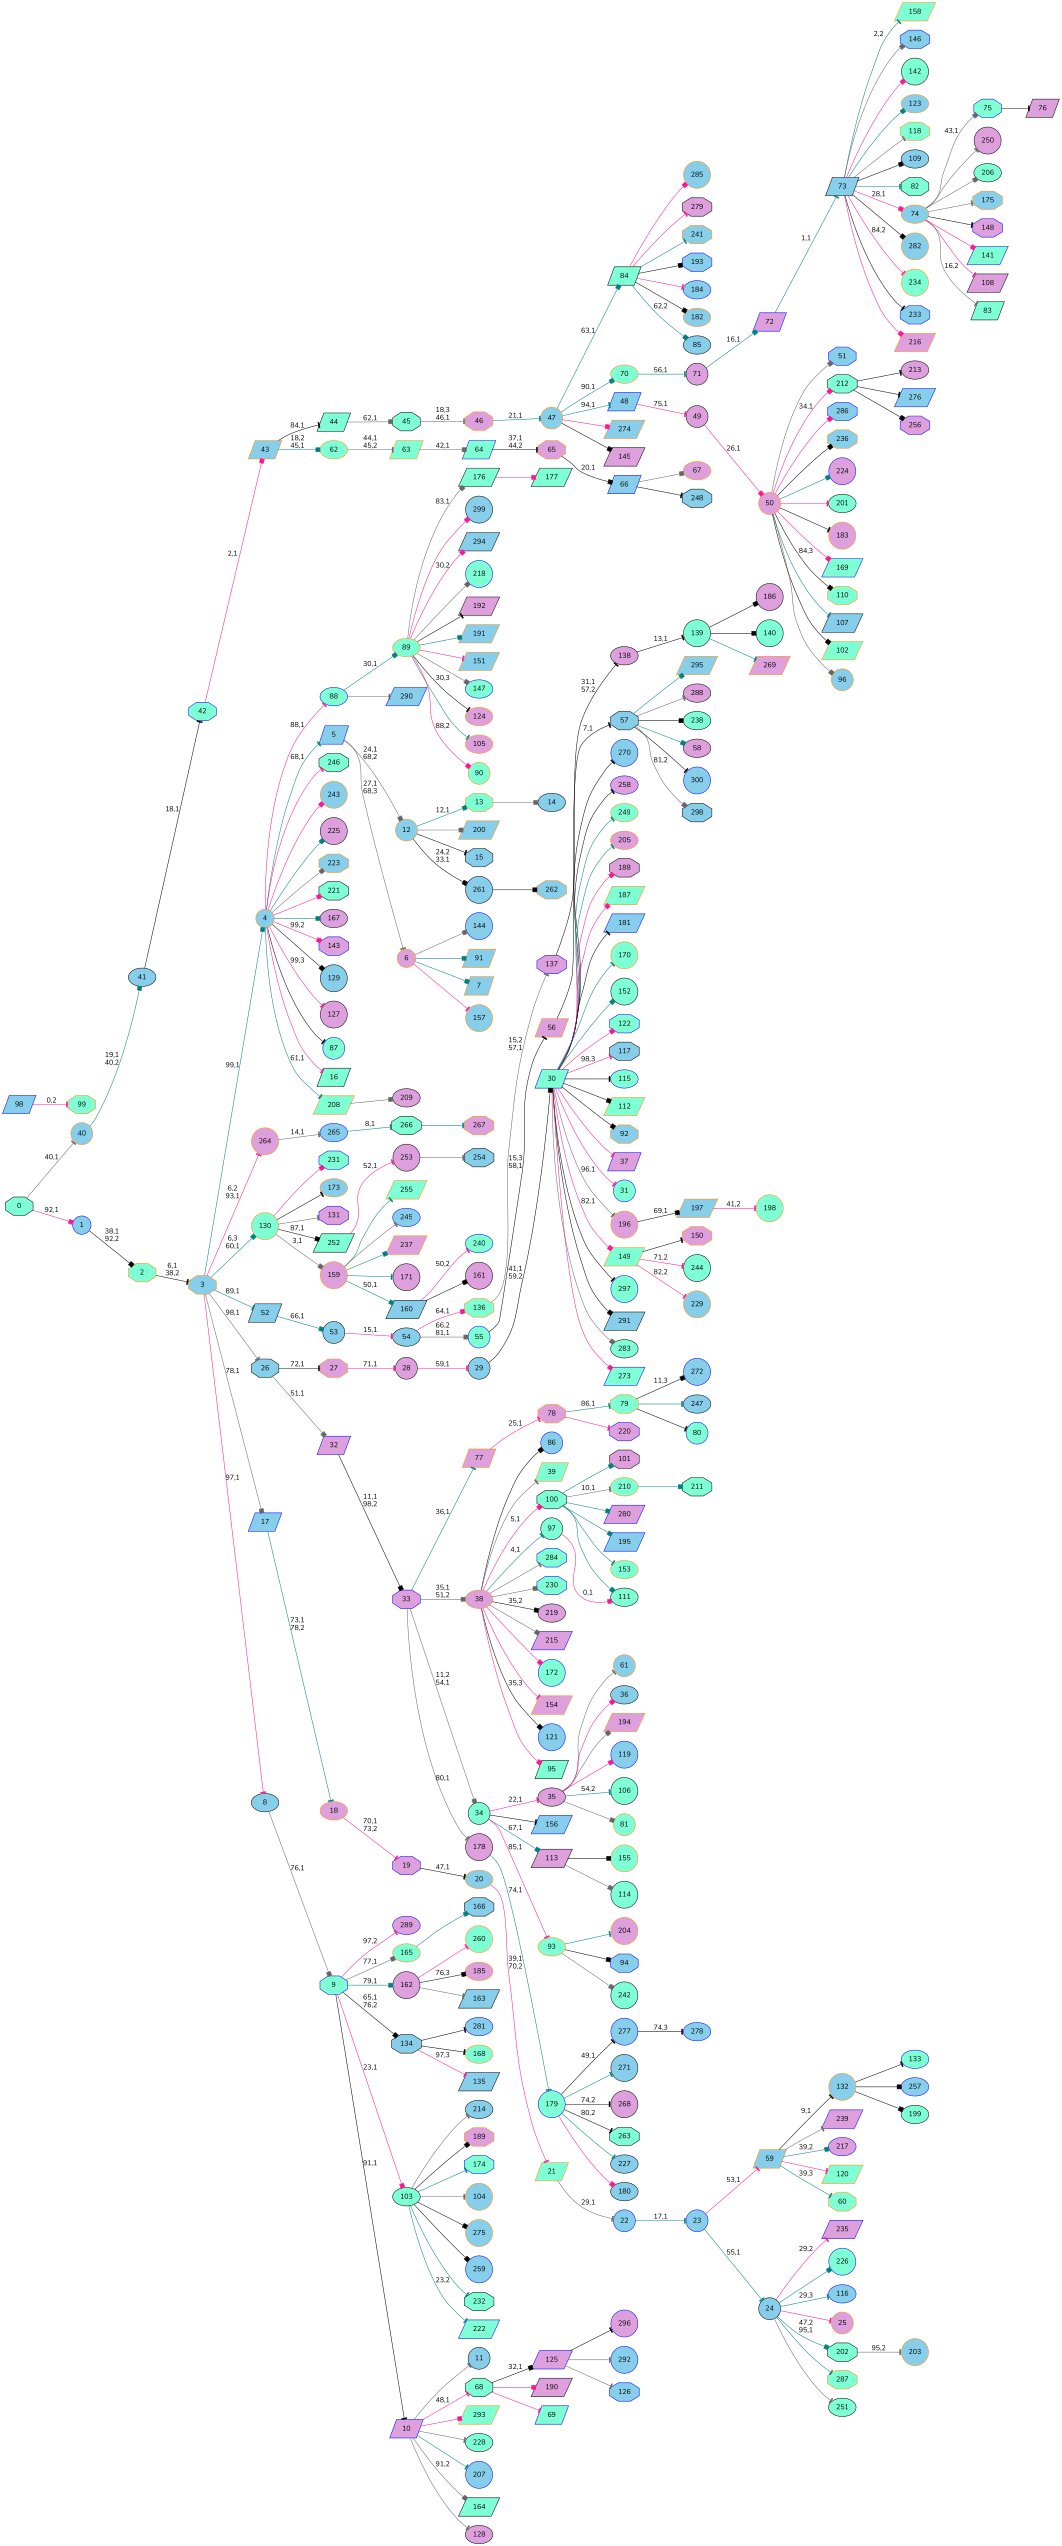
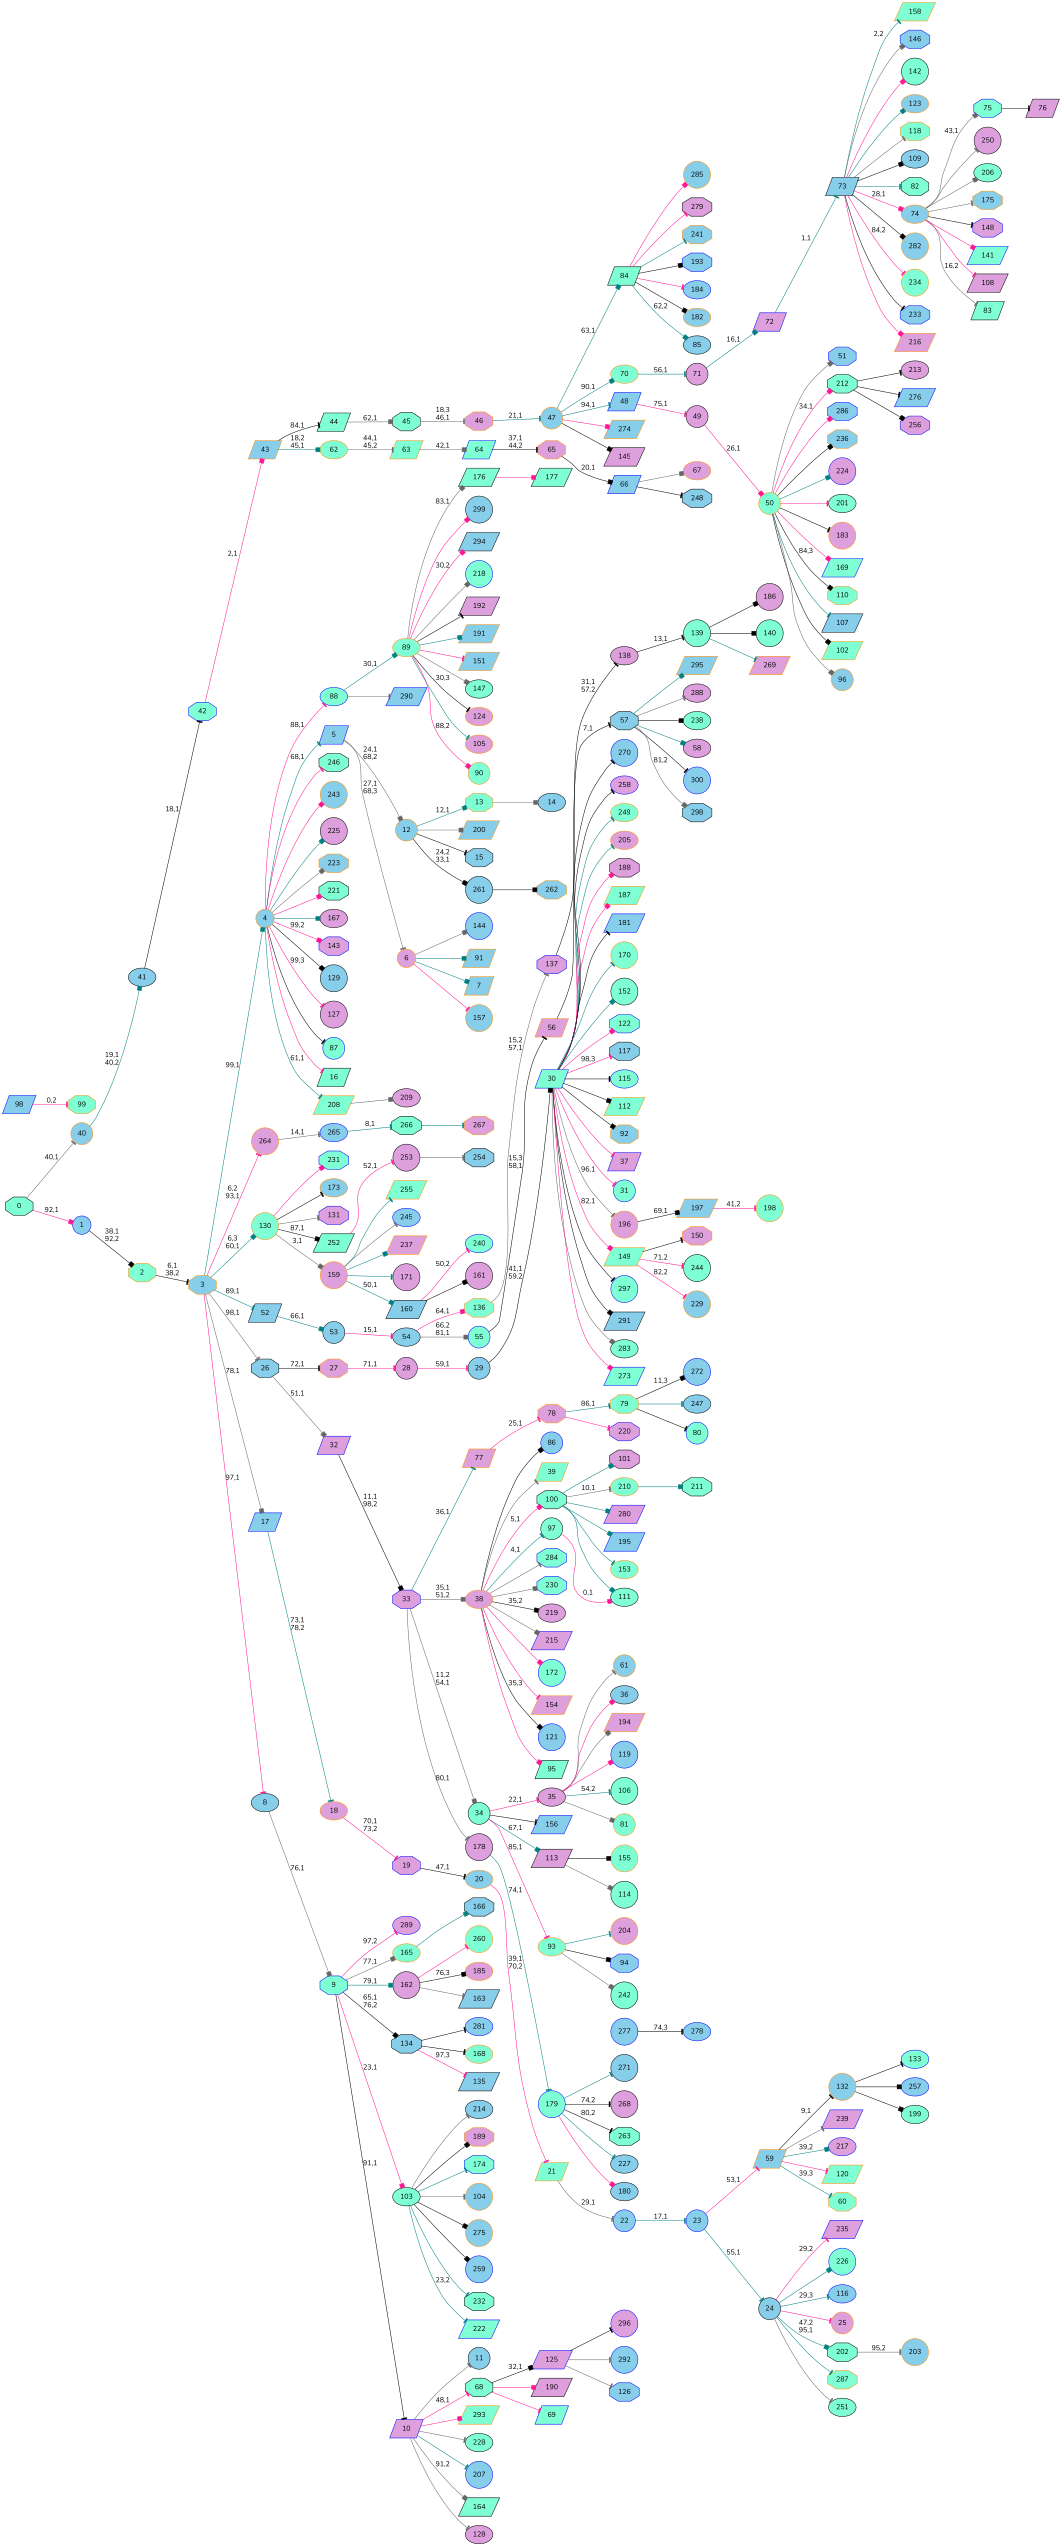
node "50": fillcolor plum -> aquamarine
node "147": color blue -> black
edge "179" -> "277": removed, label "49,1"
